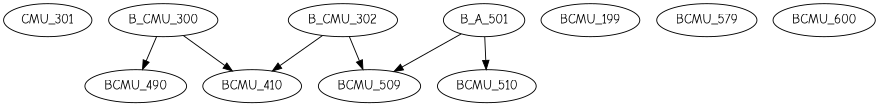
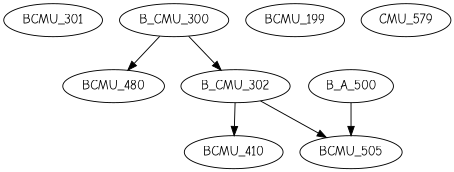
node "CMU_301": label "CMU_301" -> "BCMU_301"
node "B_A_501": label "B_A_501" -> "B_A_500"
node "BCMU_579": label "BCMU_579" -> "CMU_579"
node "BCMU_600": removed
edge "B_CMU_300" -> "BCMU_410": now "B_CMU_300" -> "B_CMU_302"
node "BCMU_490": label "BCMU_490" -> "BCMU_480"
node "BCMU_509": label "BCMU_509" -> "BCMU_505"
node "BCMU_510": removed
